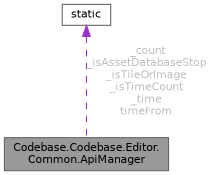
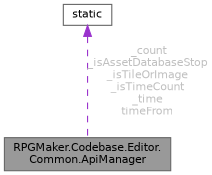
node "Codebase.Codebase.Editor. Common.ApiManager": label "Codebase.Codebase.Editor. Common.ApiManager" -> "RPGMaker.Codebase.Editor. Common.ApiManager"
